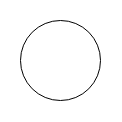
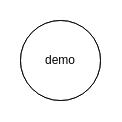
node "demo": added
